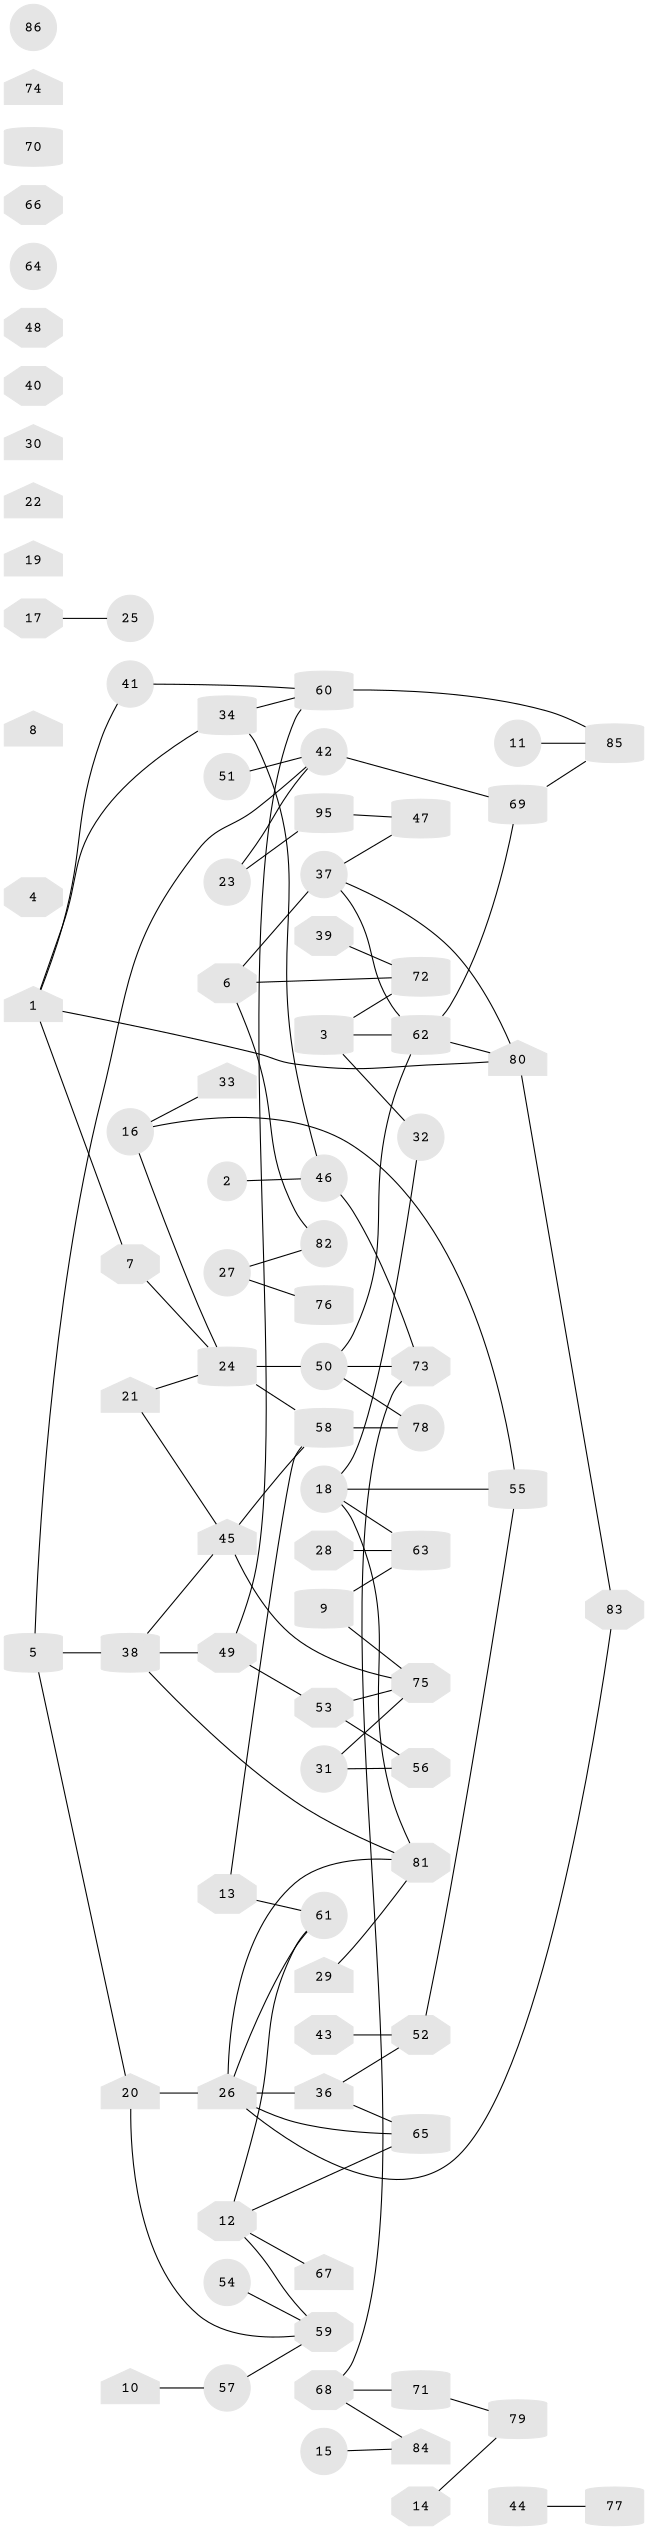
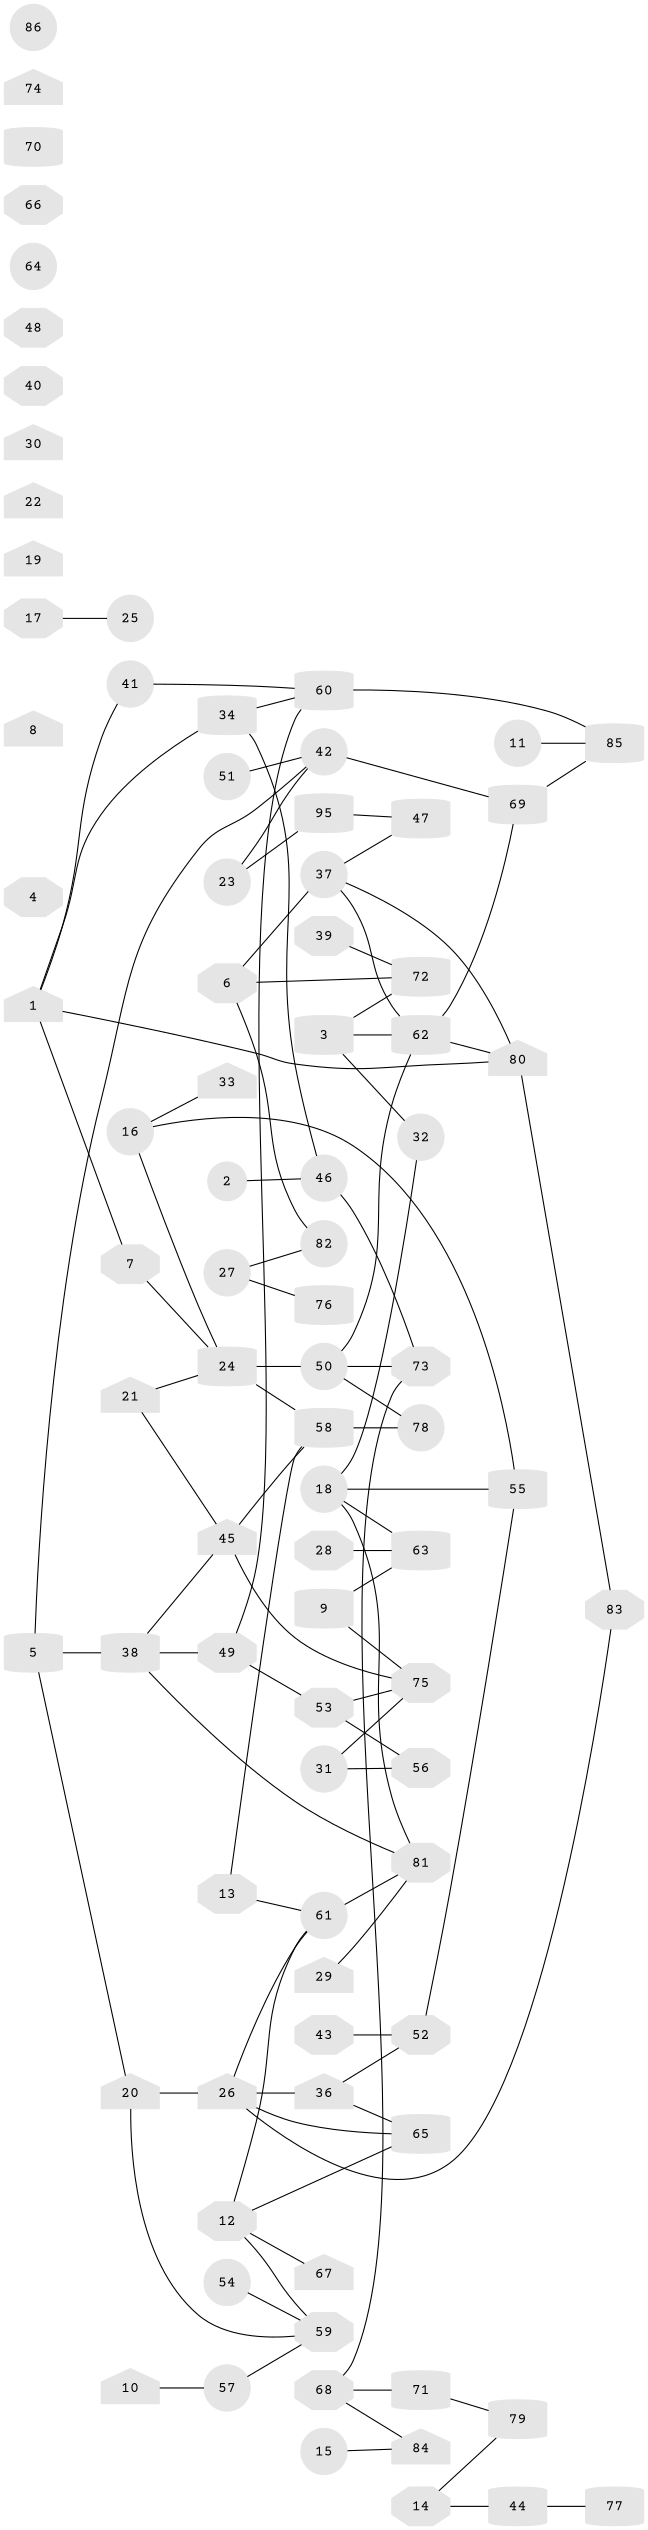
edge "81" -- "26": now "81" -- "61"
edge "14" -- "44": added
